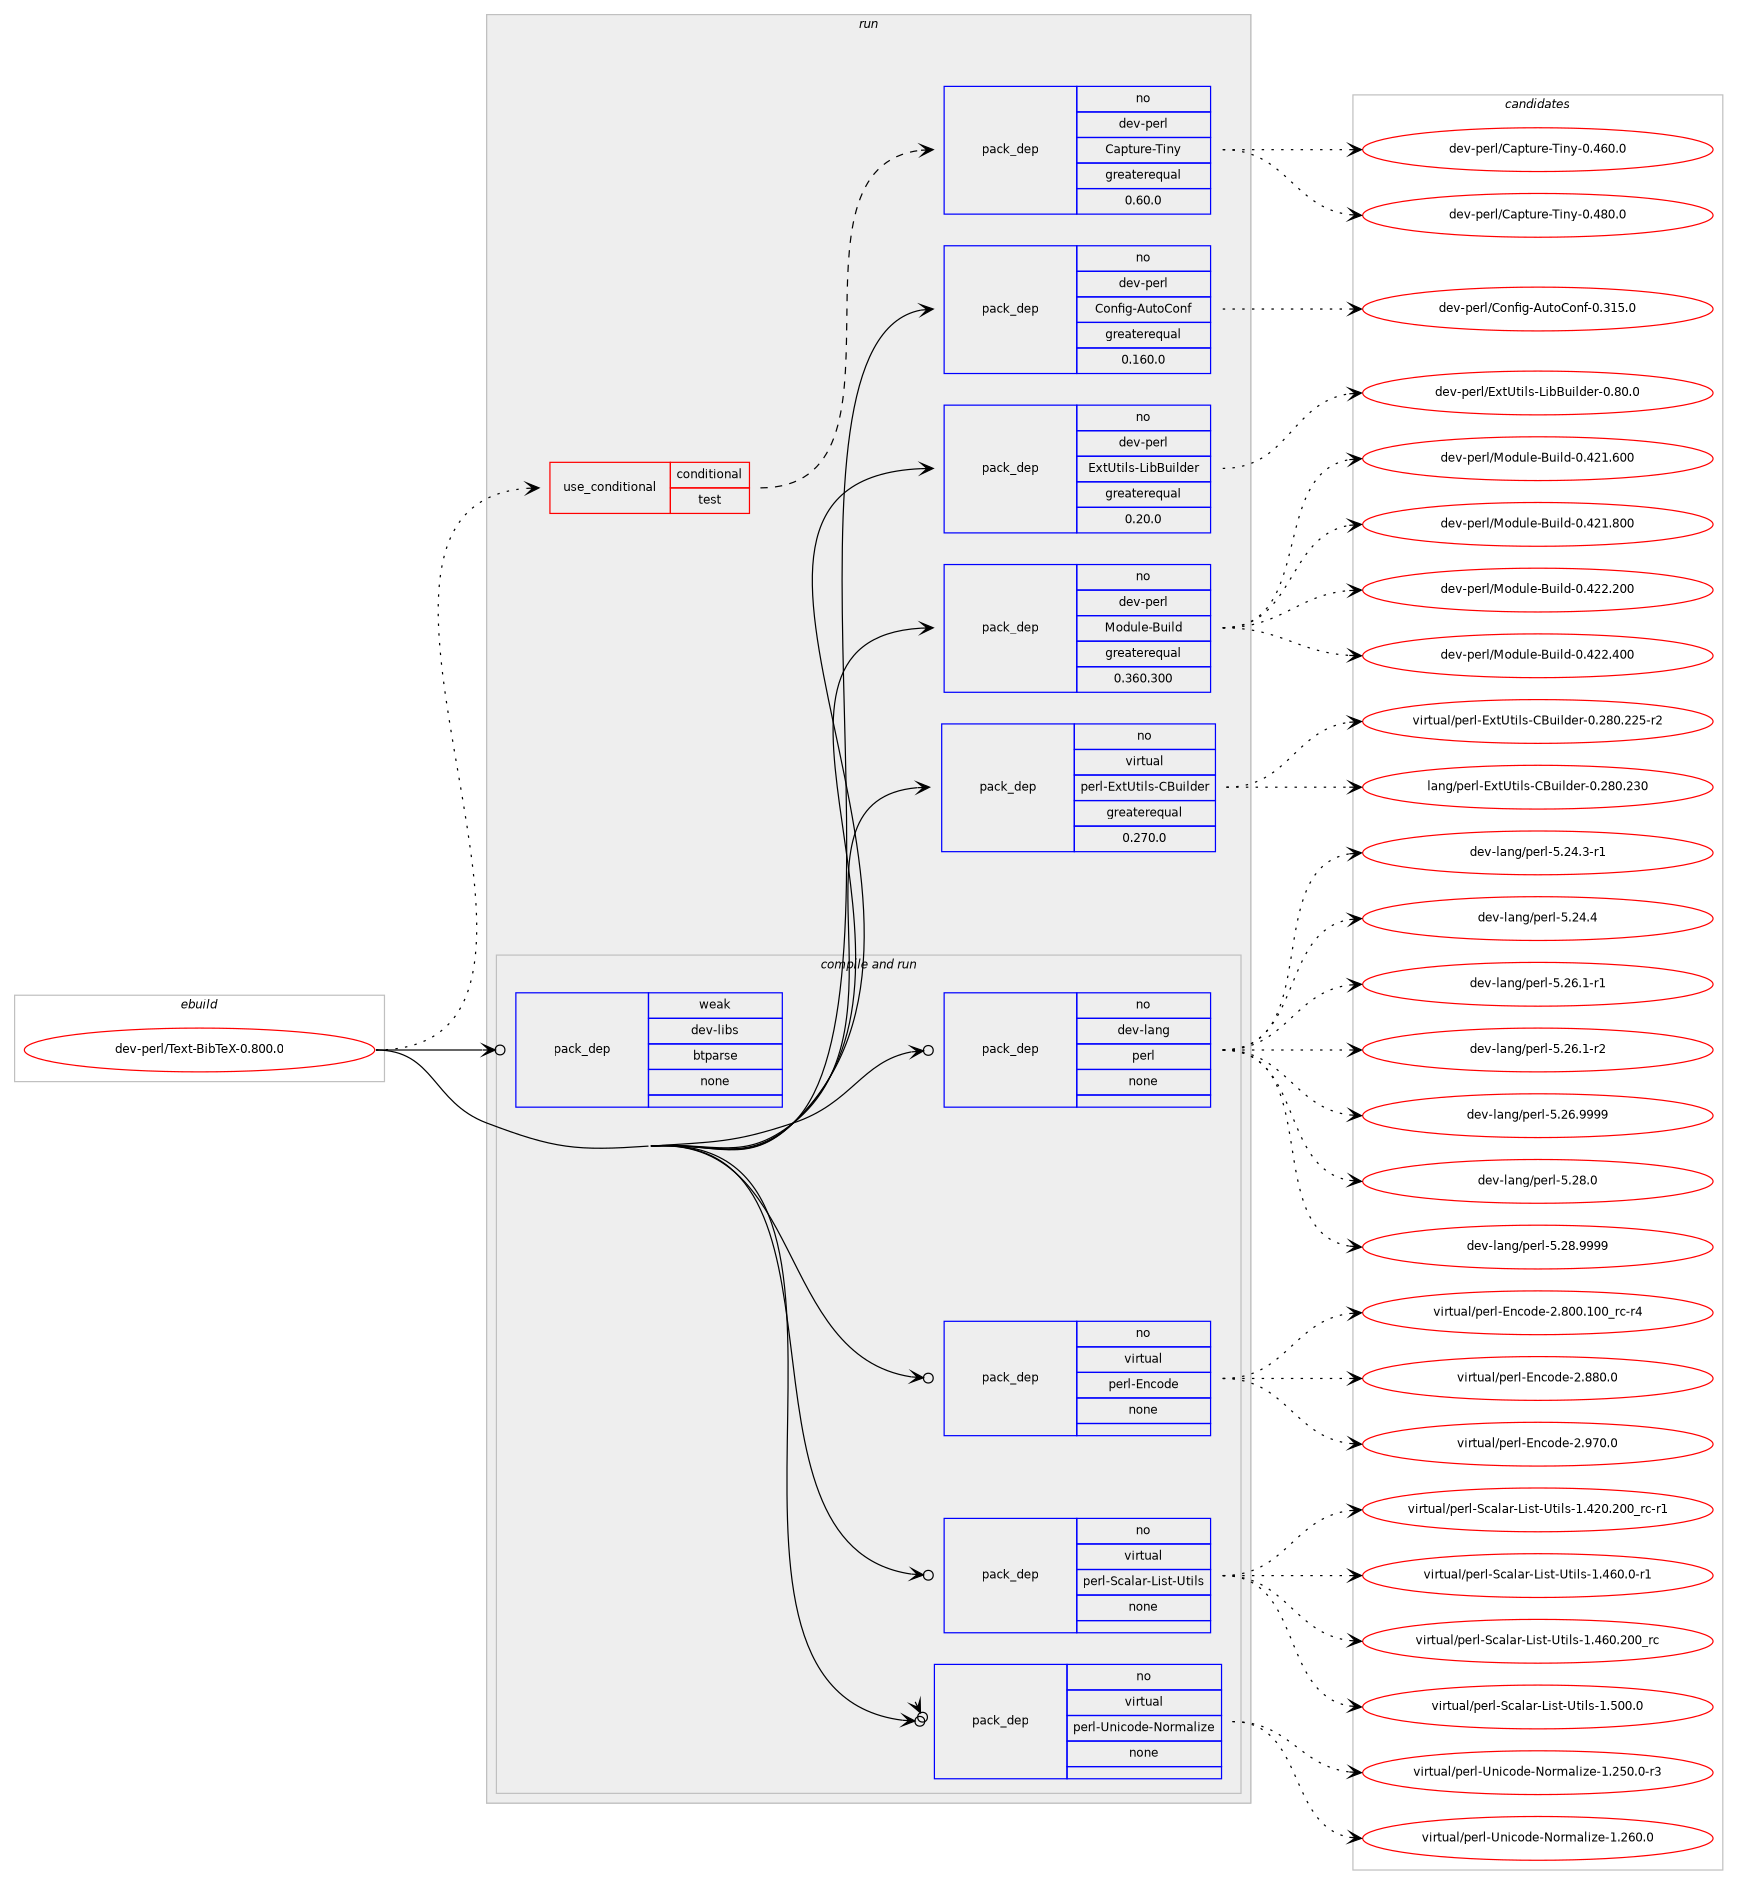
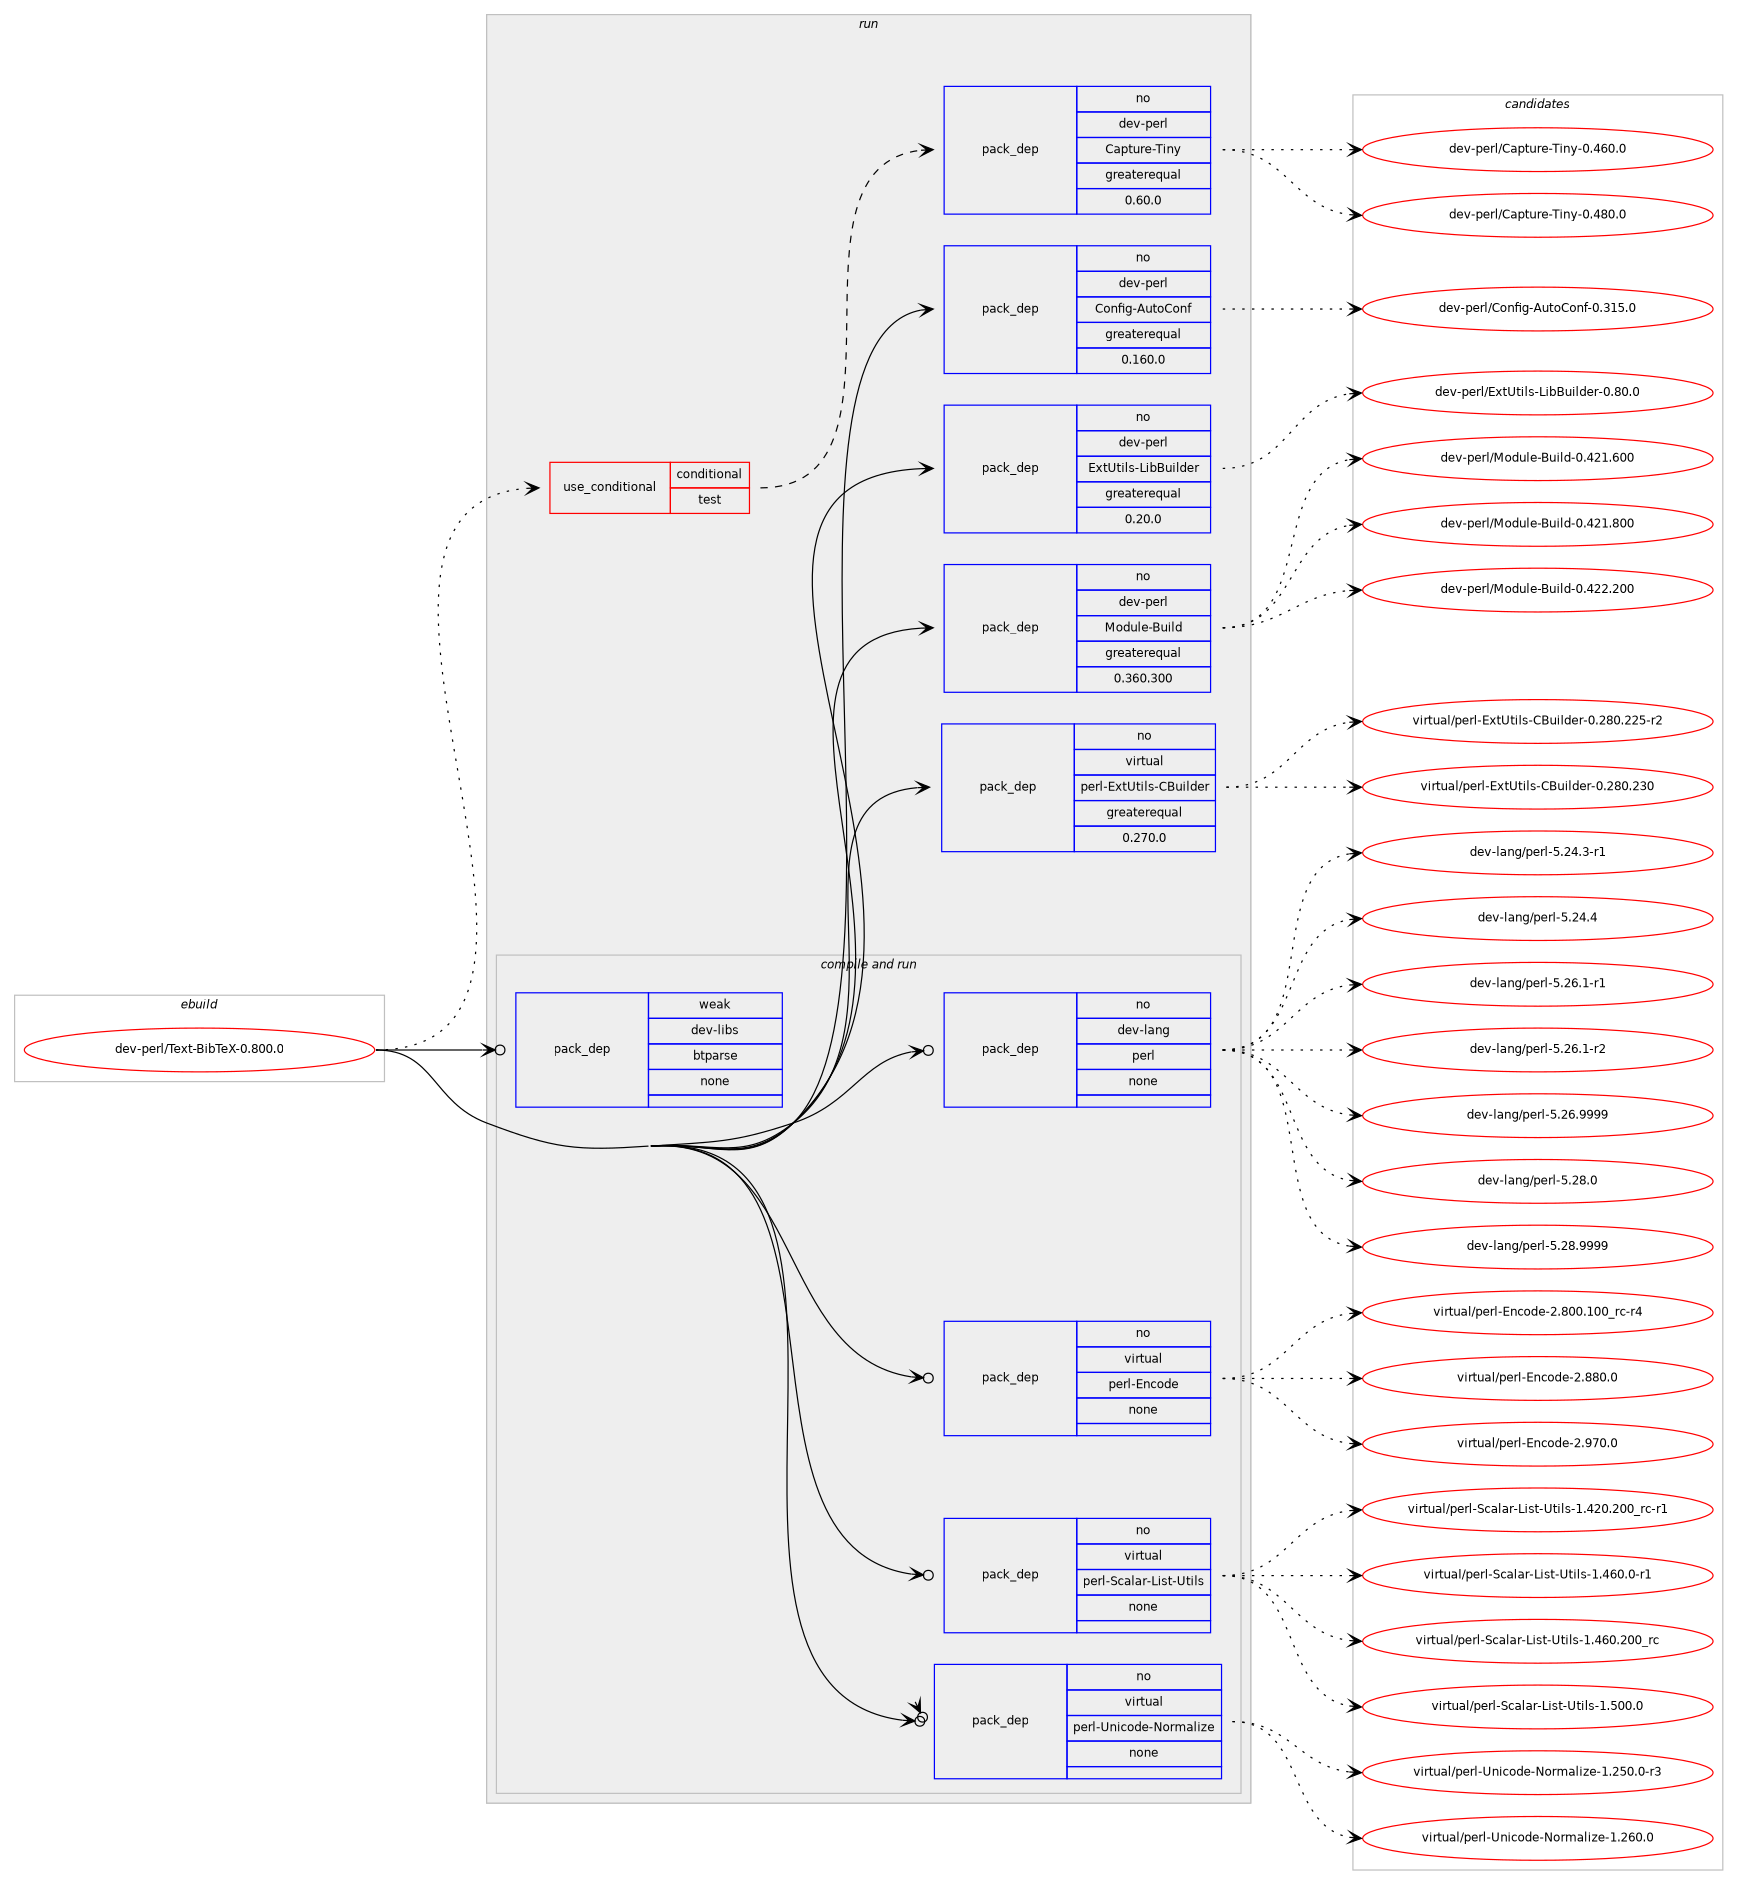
node "dev-perl/Module-Build-0.422.400": removed
node "lang/perl-ExtUtils-CBuilder-0.280.230": label "lang/perl-ExtUtils-CBuilder-0.280.230" -> "virtual/perl-ExtUtils-CBuilder-0.280.230"
